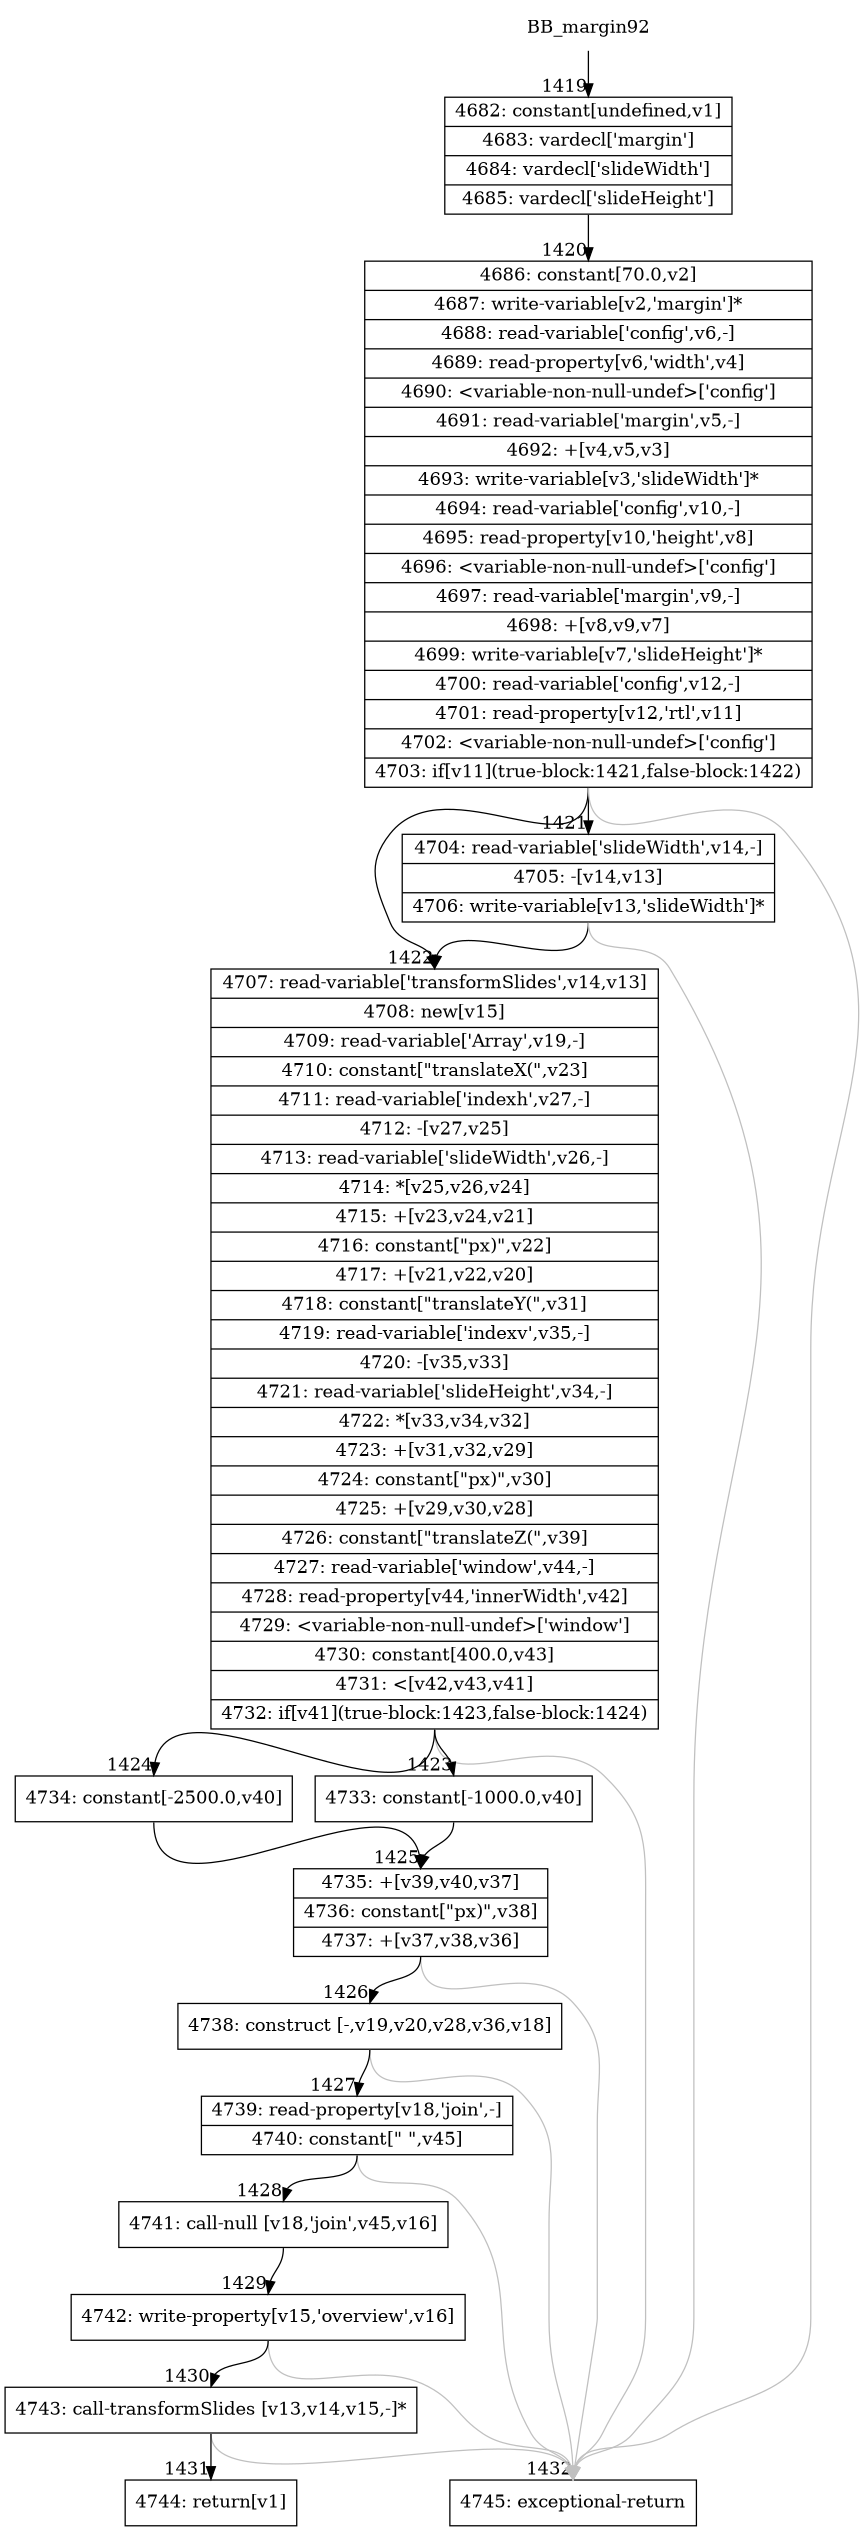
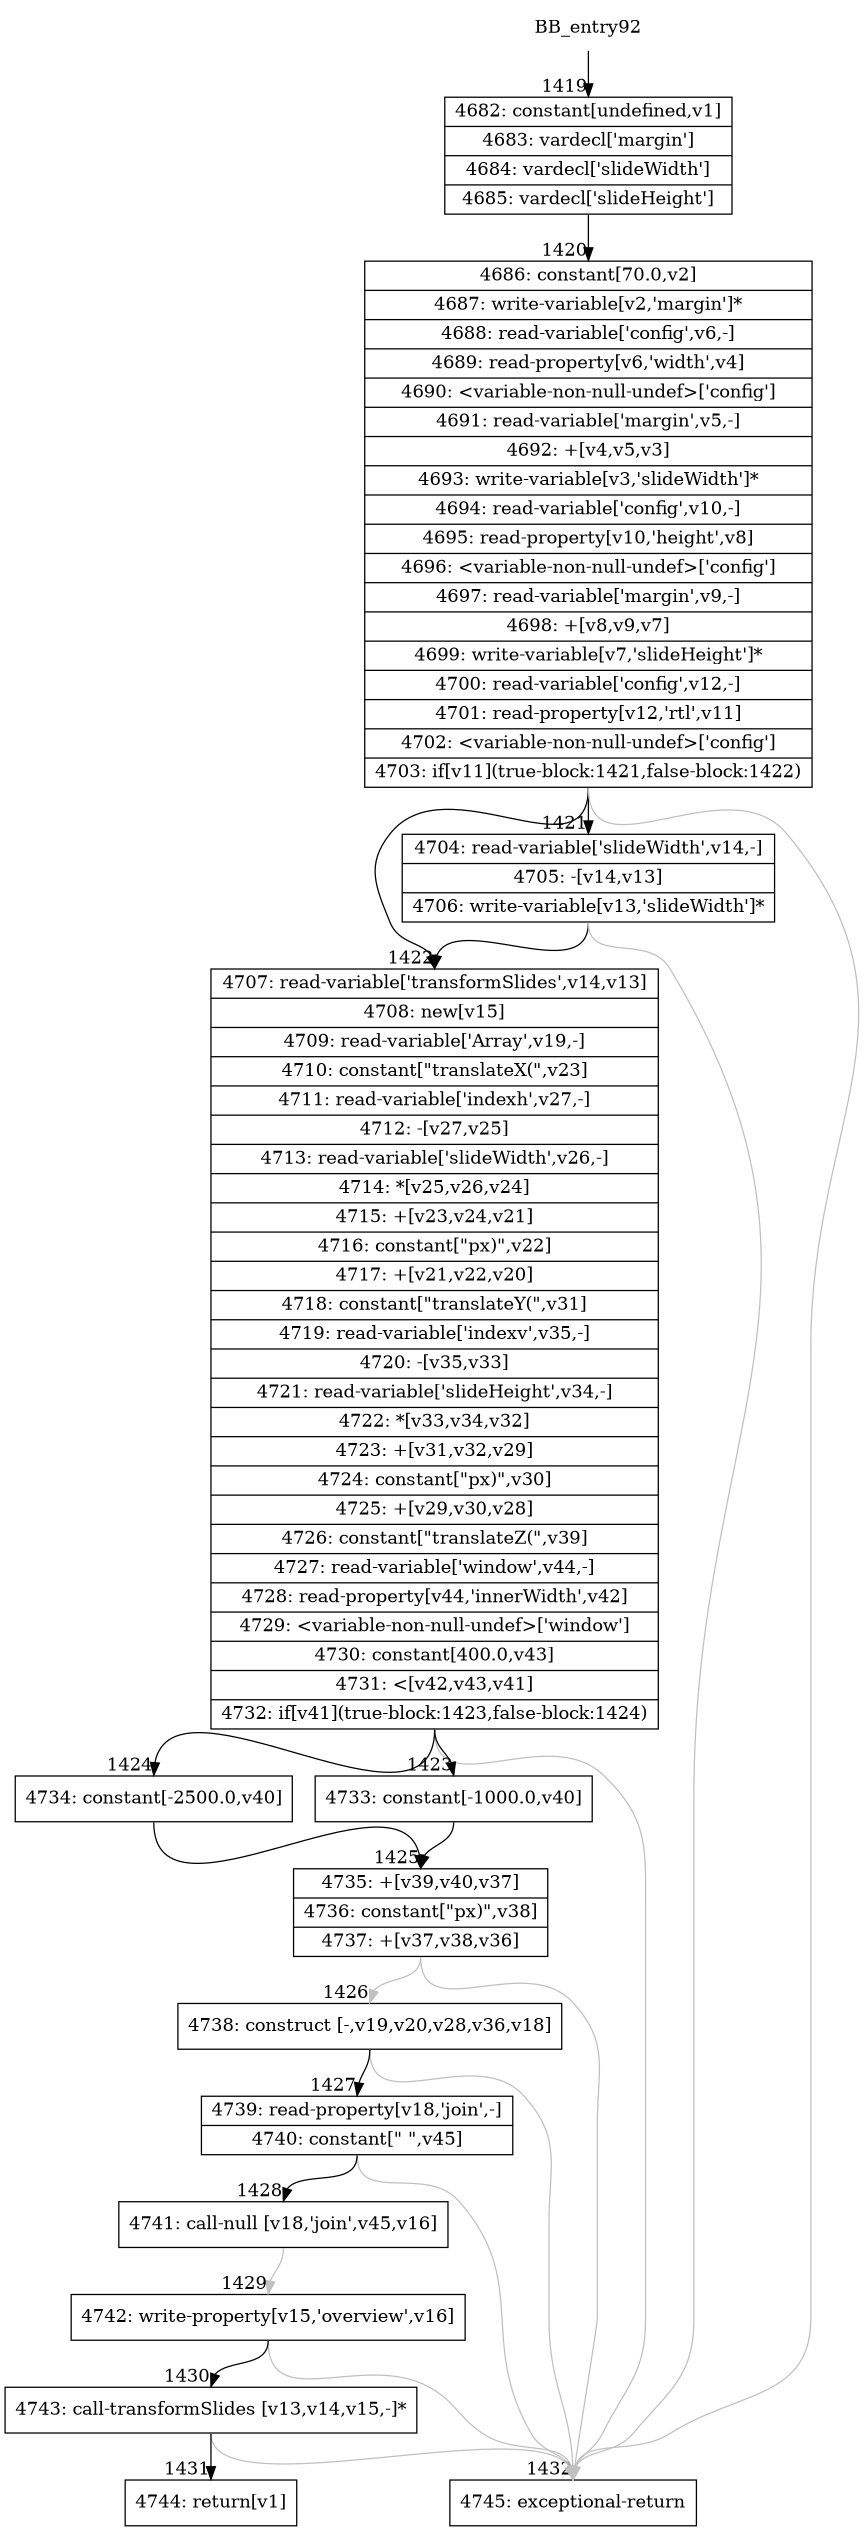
node "BB_margin92": label "BB_margin92" -> "BB_entry92"
edge "4735: +[v39,v40,v37]" -> "4738: construct [-,v19,v20,v28,v36,v18]": color black -> gray
edge "4741: call-null [v18,'join',v45,v16]" -> "4742: write-property[v15,'overview',v16]": color black -> gray
